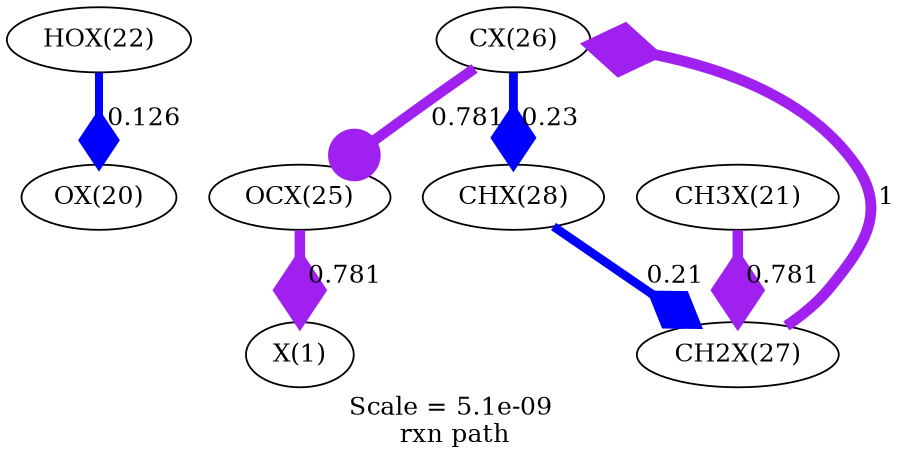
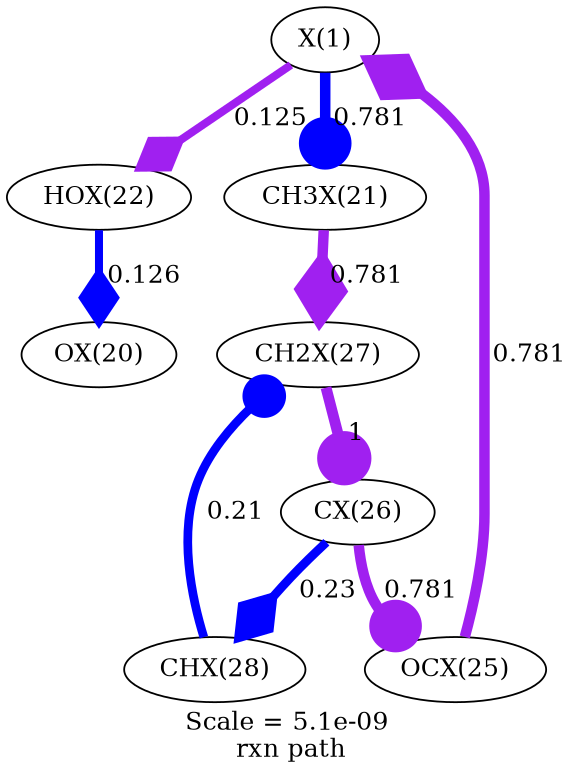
edge "X(1)" -> "CH3X(21)": added, label "0.781"
edge "X(1)" -> "HOX(22)": added, label "0.125"
edge "CH2X(27)" -> "CX(26)": arrowhead diamond -> dot
edge "CHX(28)" -> "CH2X(27)": arrowhead diamond -> dot
